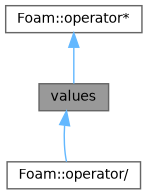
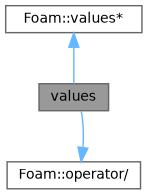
node "Foam::operator*": label "Foam::operator*" -> "Foam::values*"
edge "Foam::operator/" -> "values": reversed
